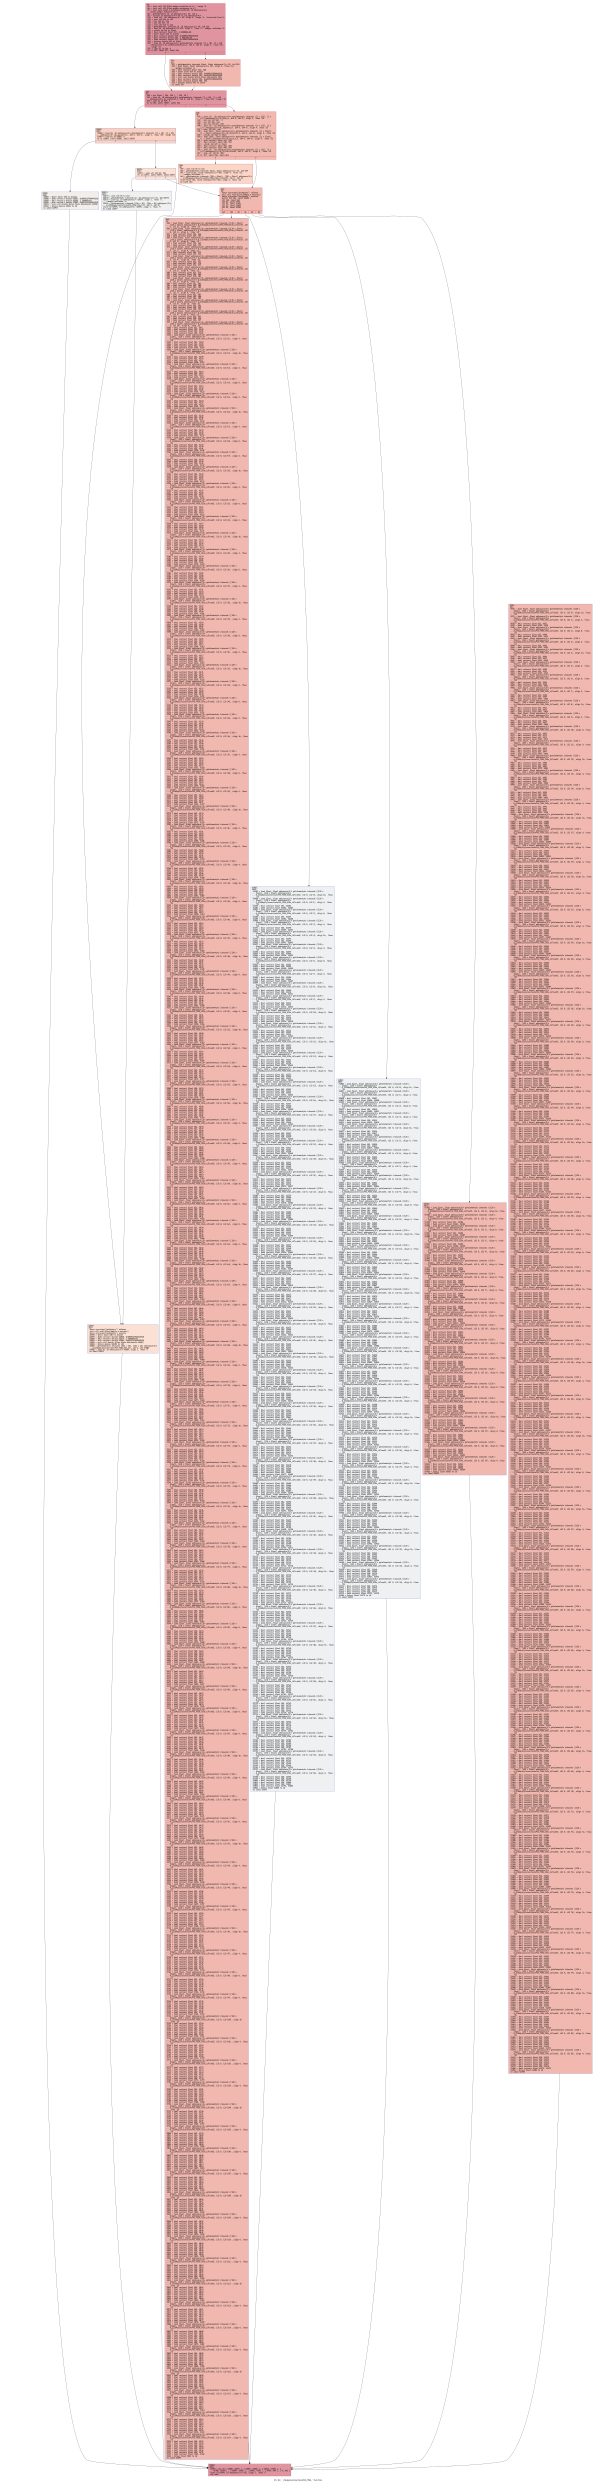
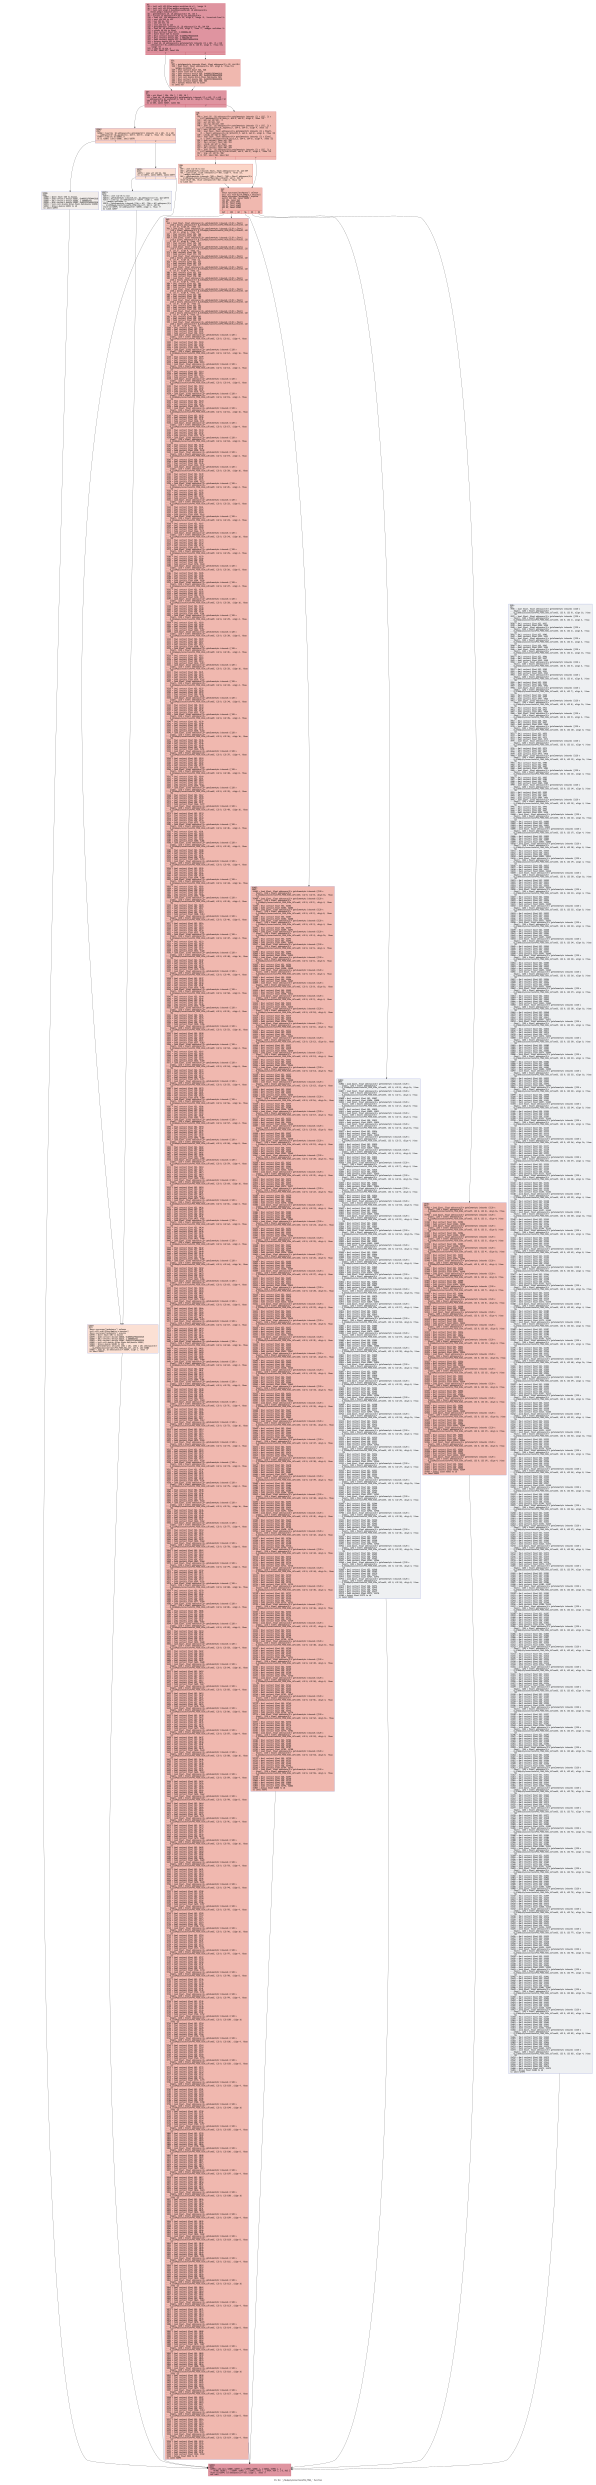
edge "%2070:" -> "%63:": now "%58:" -> "%63:"
node "%1482:": fillcolor #d9dce170 -> #dc5d4a70
node "%935:": fillcolor #dc5d4a70 -> #d9dce170
